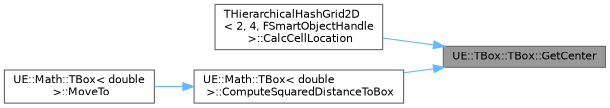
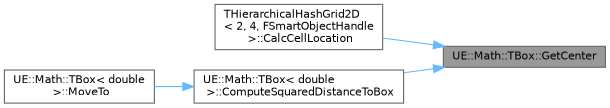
node "UE::TBox::TBox::GetCenter": label "UE::TBox::TBox::GetCenter" -> "UE::Math::TBox::GetCenter"
